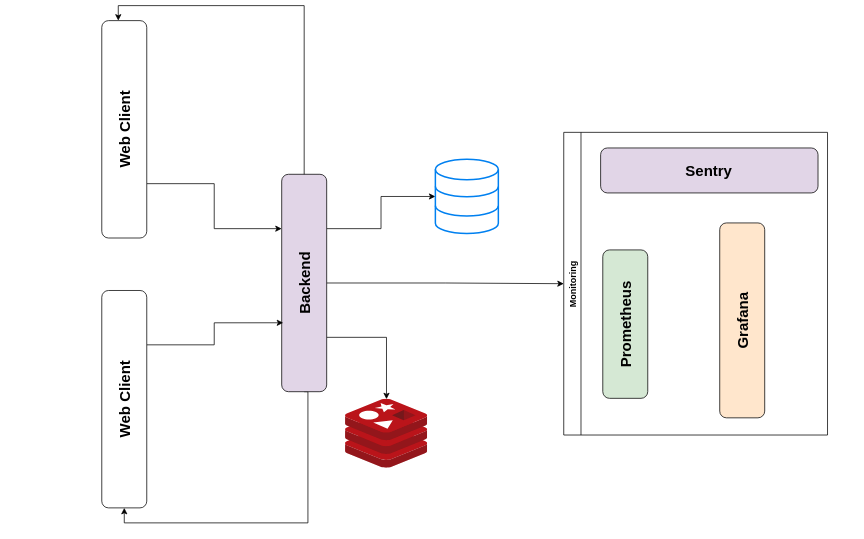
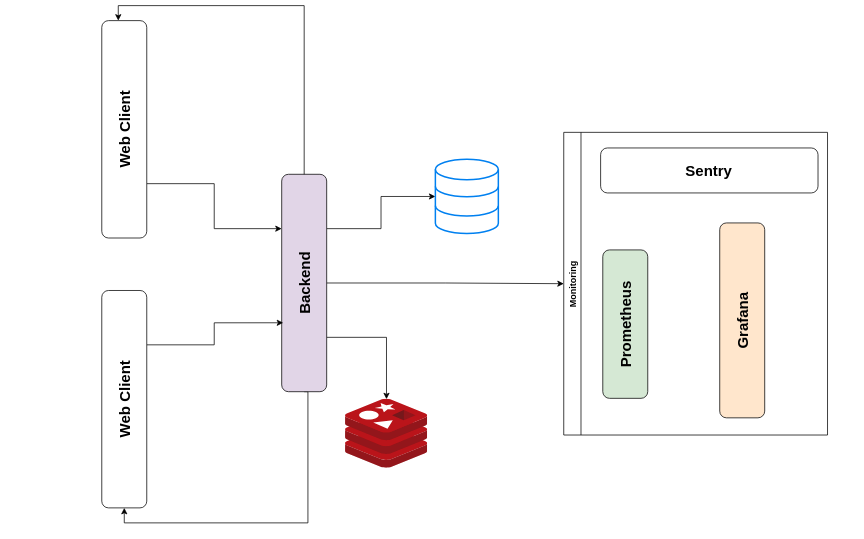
node "Sentry": fillcolor #e1d5e7 -> #ffffff
